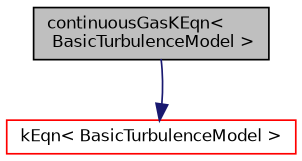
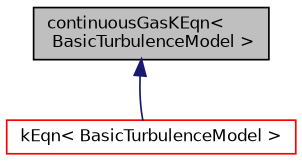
edge "continuousGasKEqn< BasicTurbulenceModel >" -> "kEqn< BasicTurbulenceModel >": reversed
